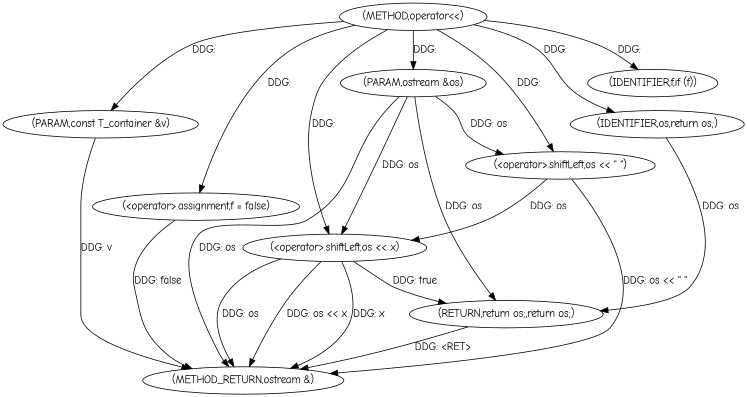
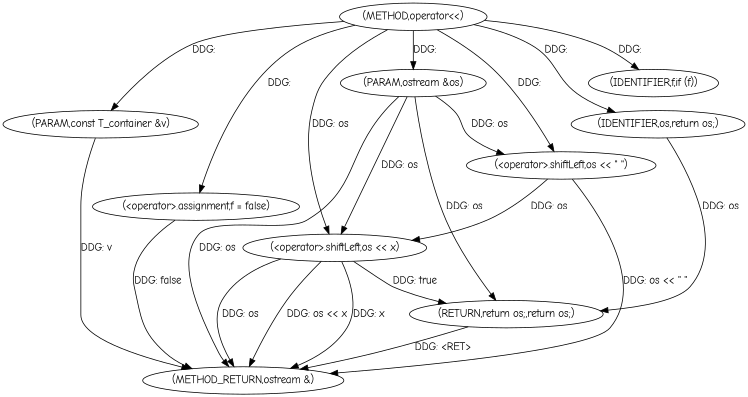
edge "(METHOD,operator<<)" -> "(<operator>.shiftLeft,os << x)": label "DDG: " -> "DDG: os"
